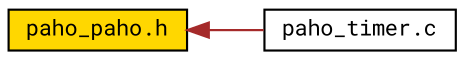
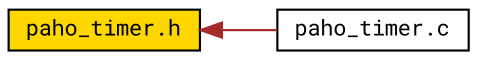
node "paho_paho.h": label "paho_paho.h" -> "paho_timer.h"
